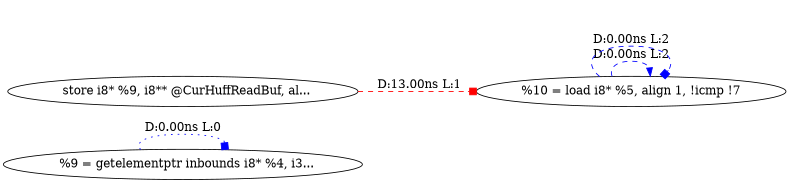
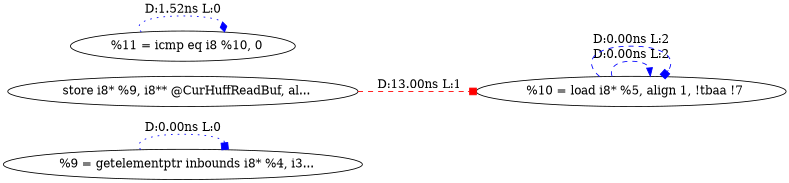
node "%11 = icmp eq i8 %10, 0": added
node "%10 = load i8* %5, align 1, !icmp !7": label "%10 = load i8* %5, align 1, !icmp !7" -> "%10 = load i8* %5, align 1, !tbaa !7"
